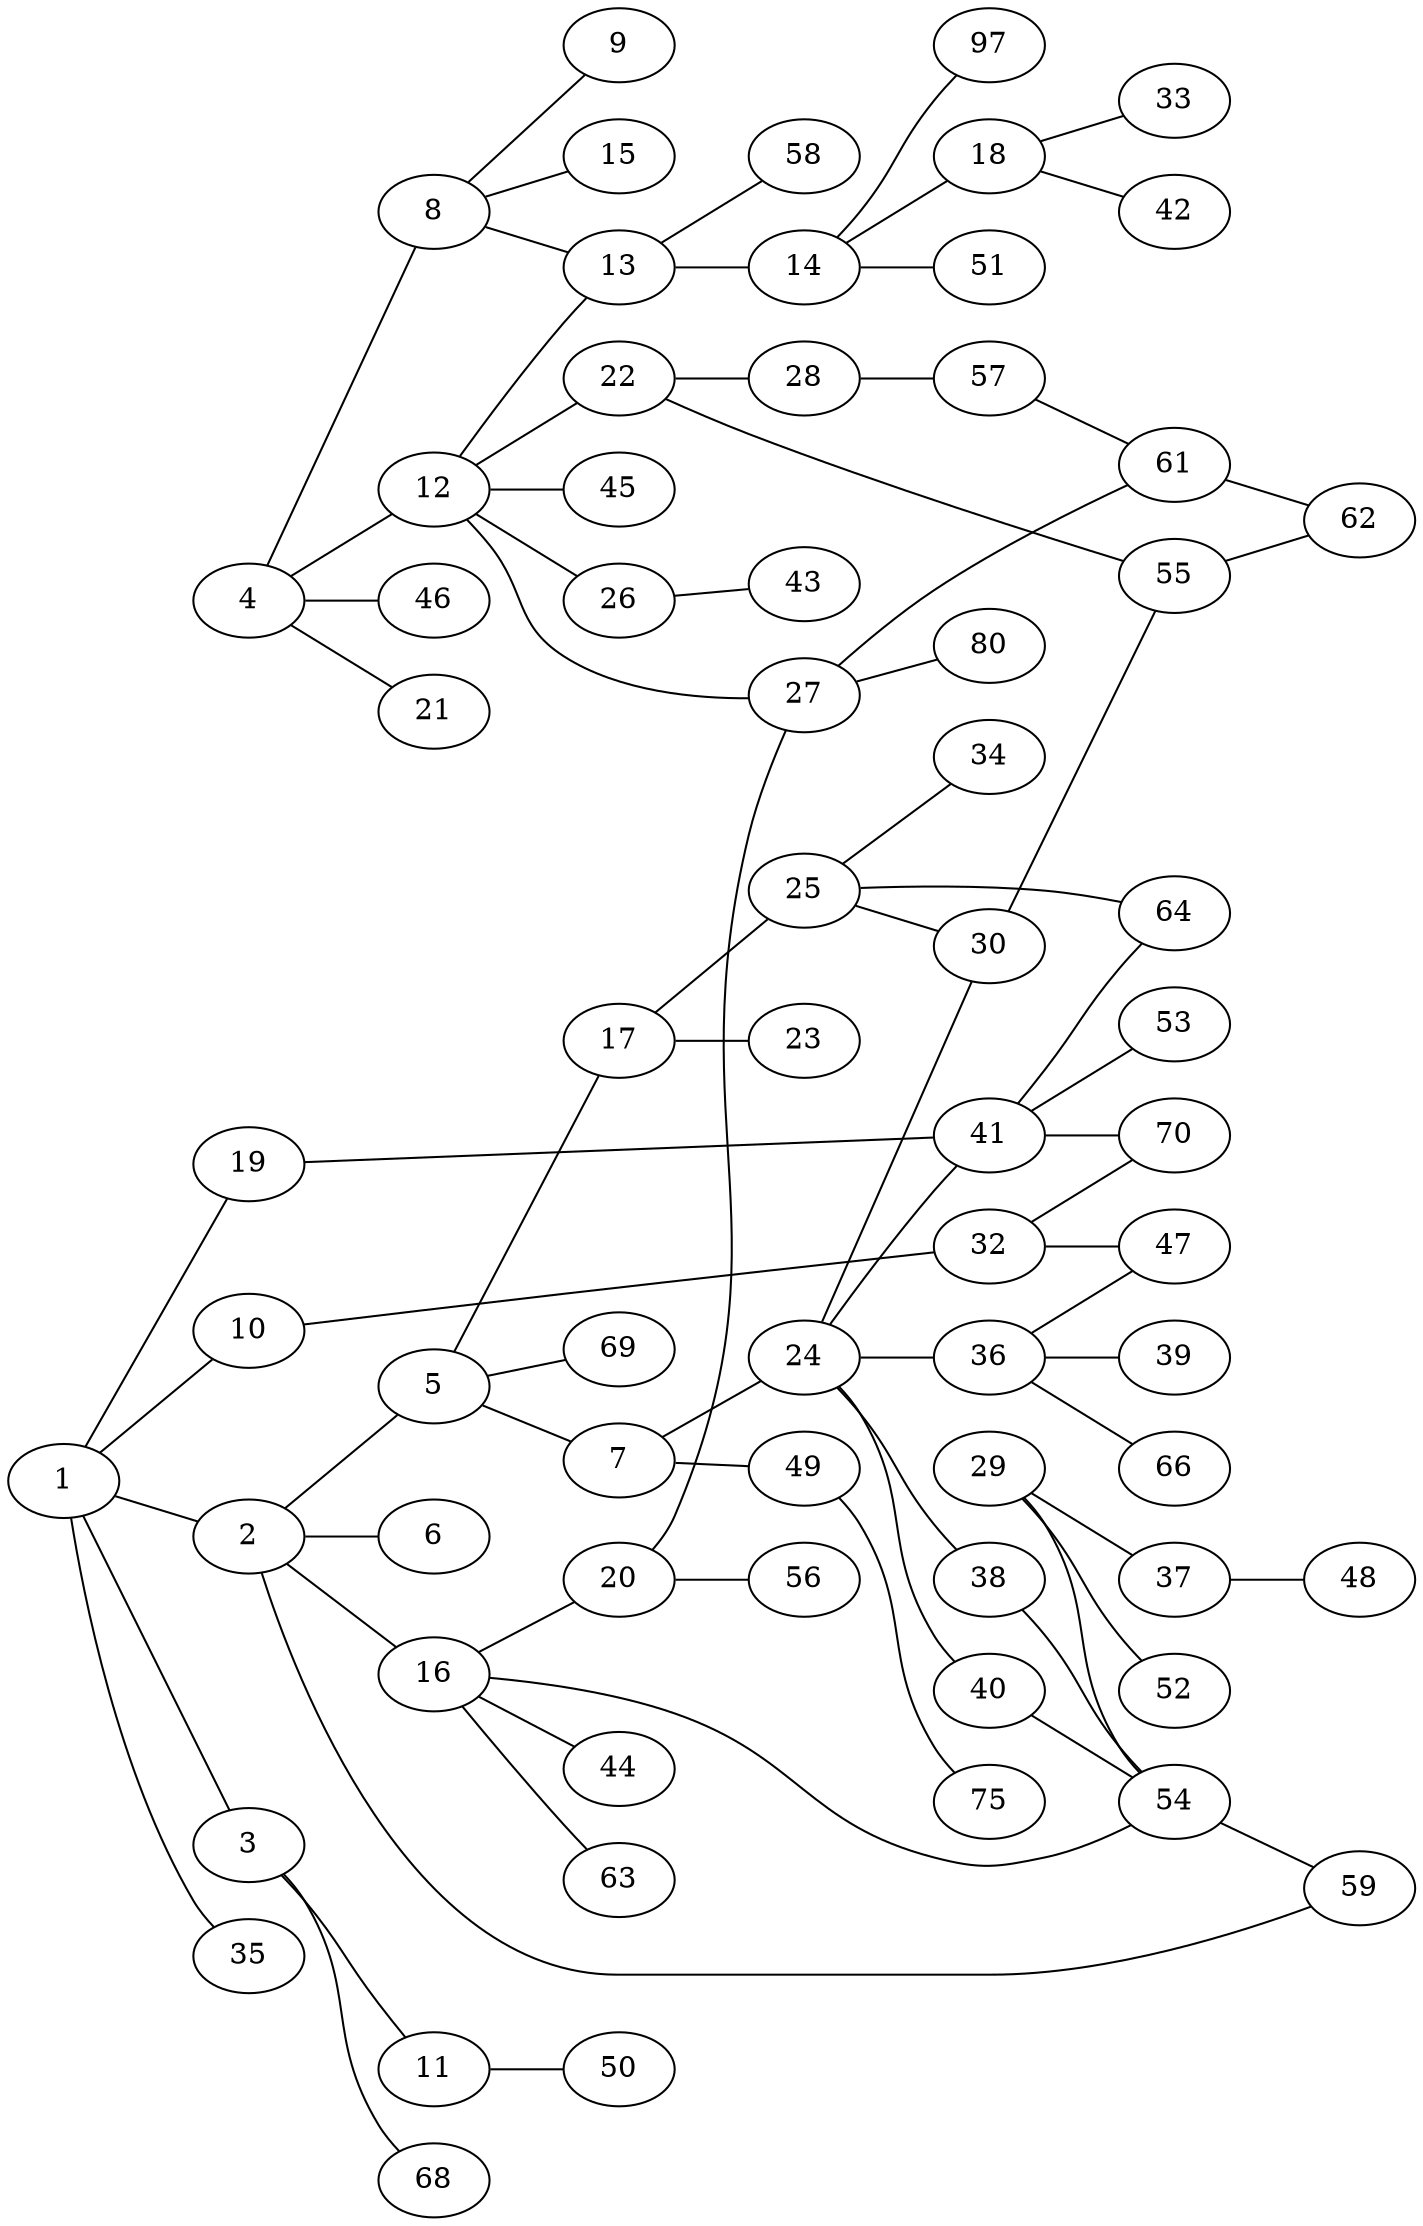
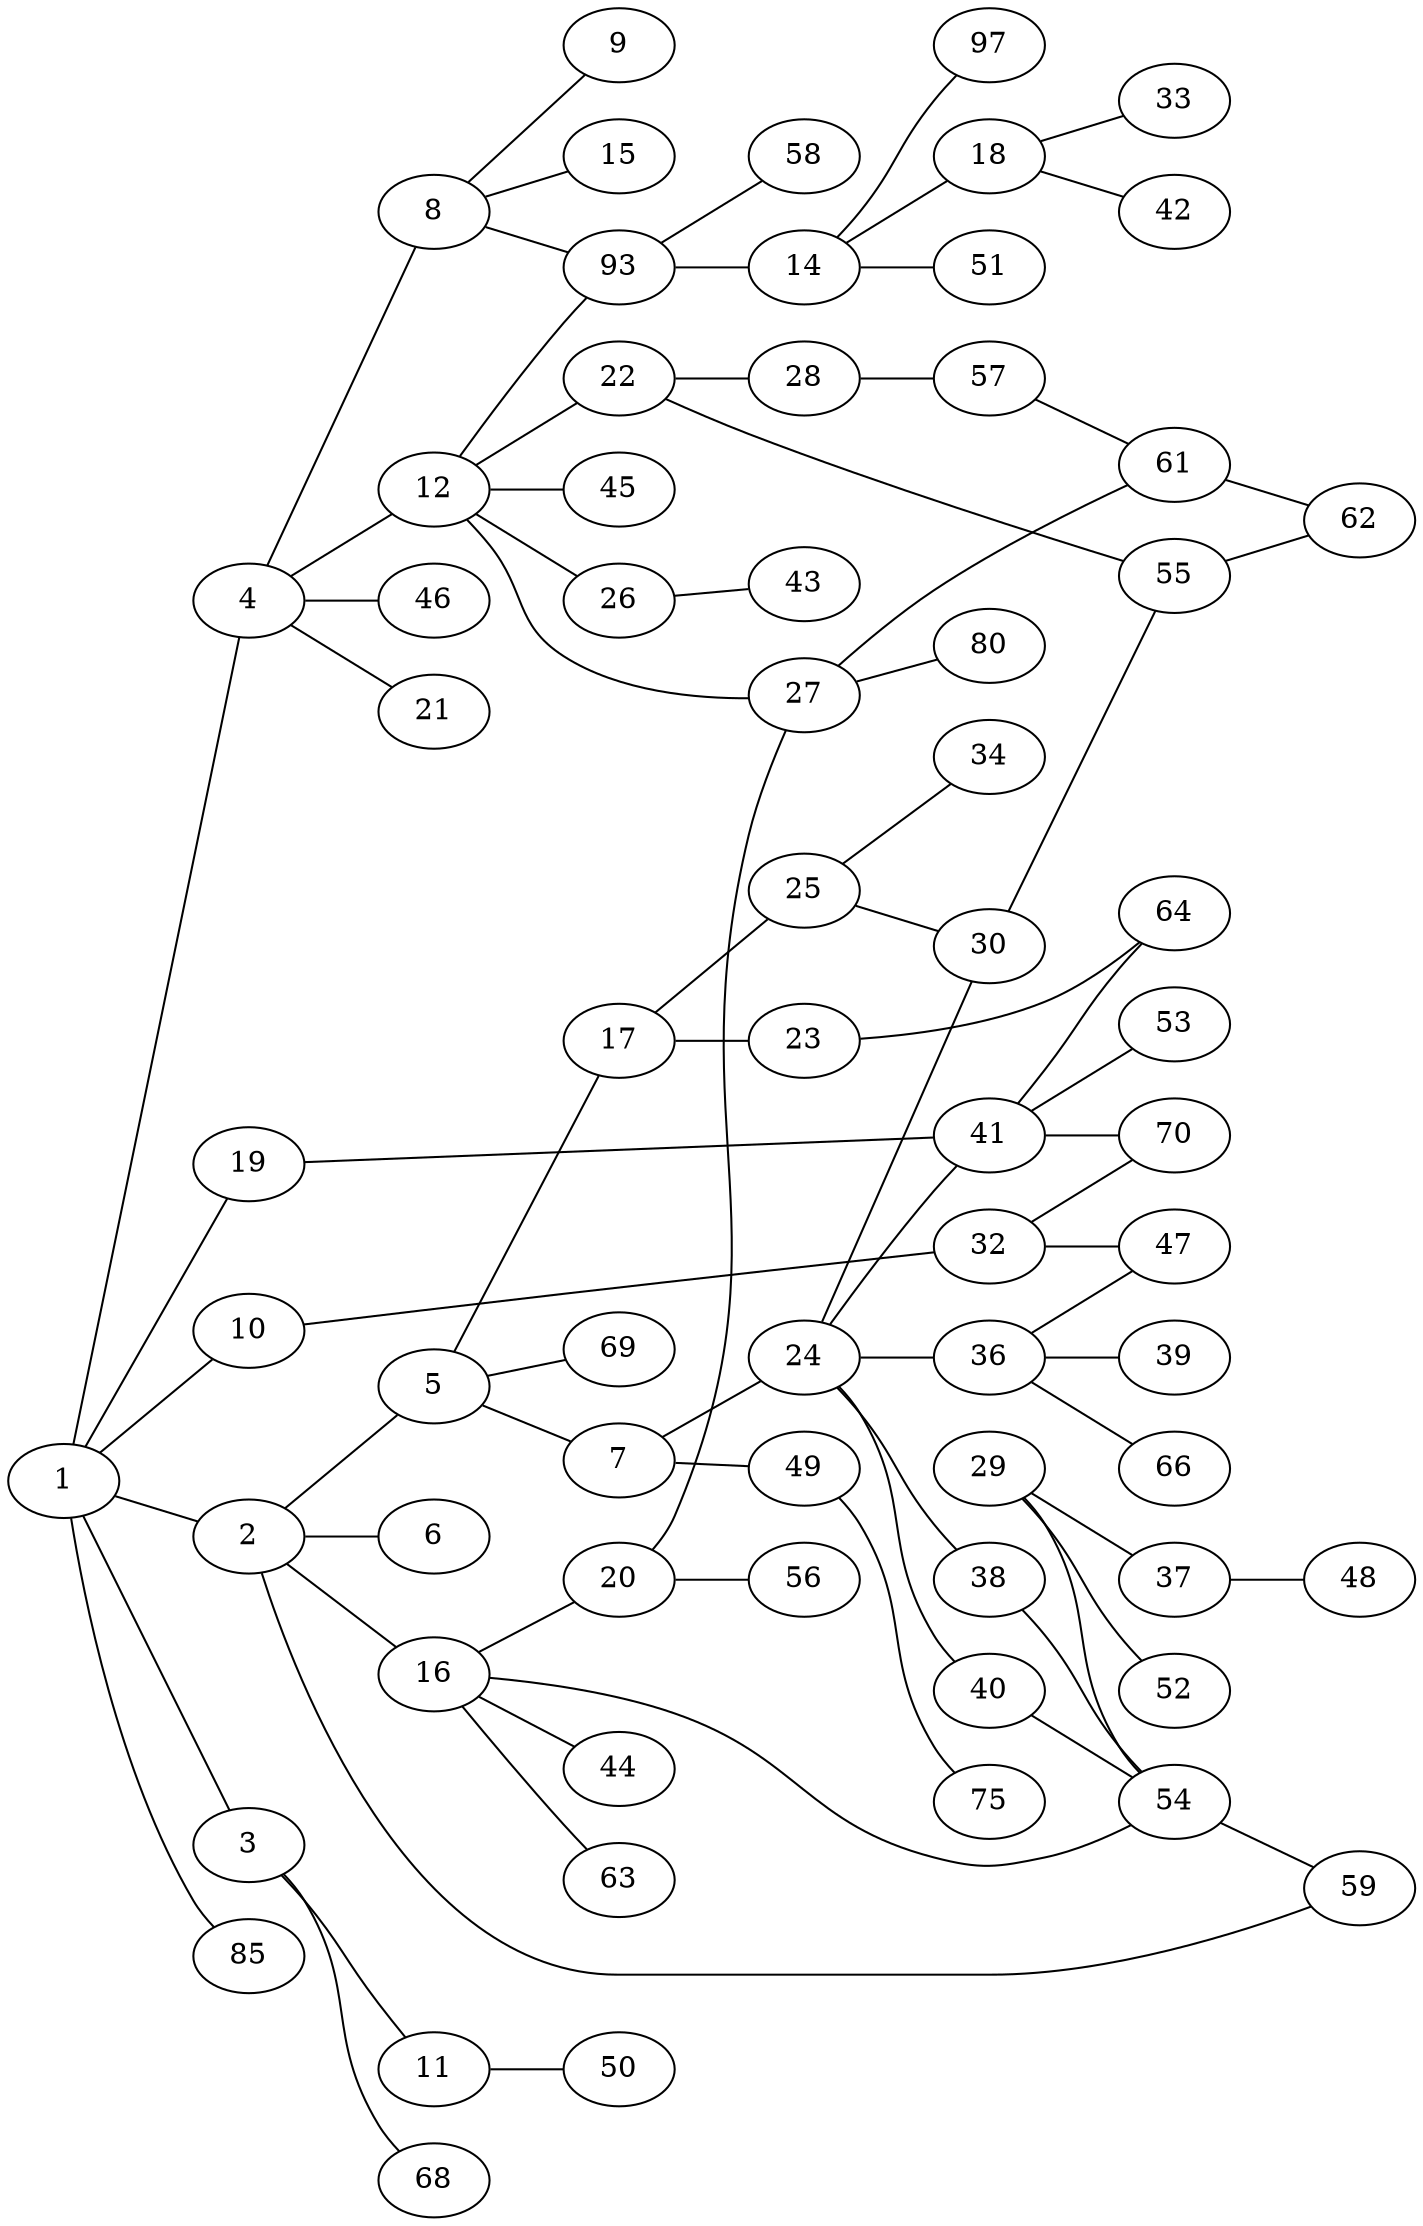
node "13": label "13" -> "93"
edge "25" -- "64": now "23" -- "64"
edge "4" -- "1": added
node "35": label "35" -> "85"
